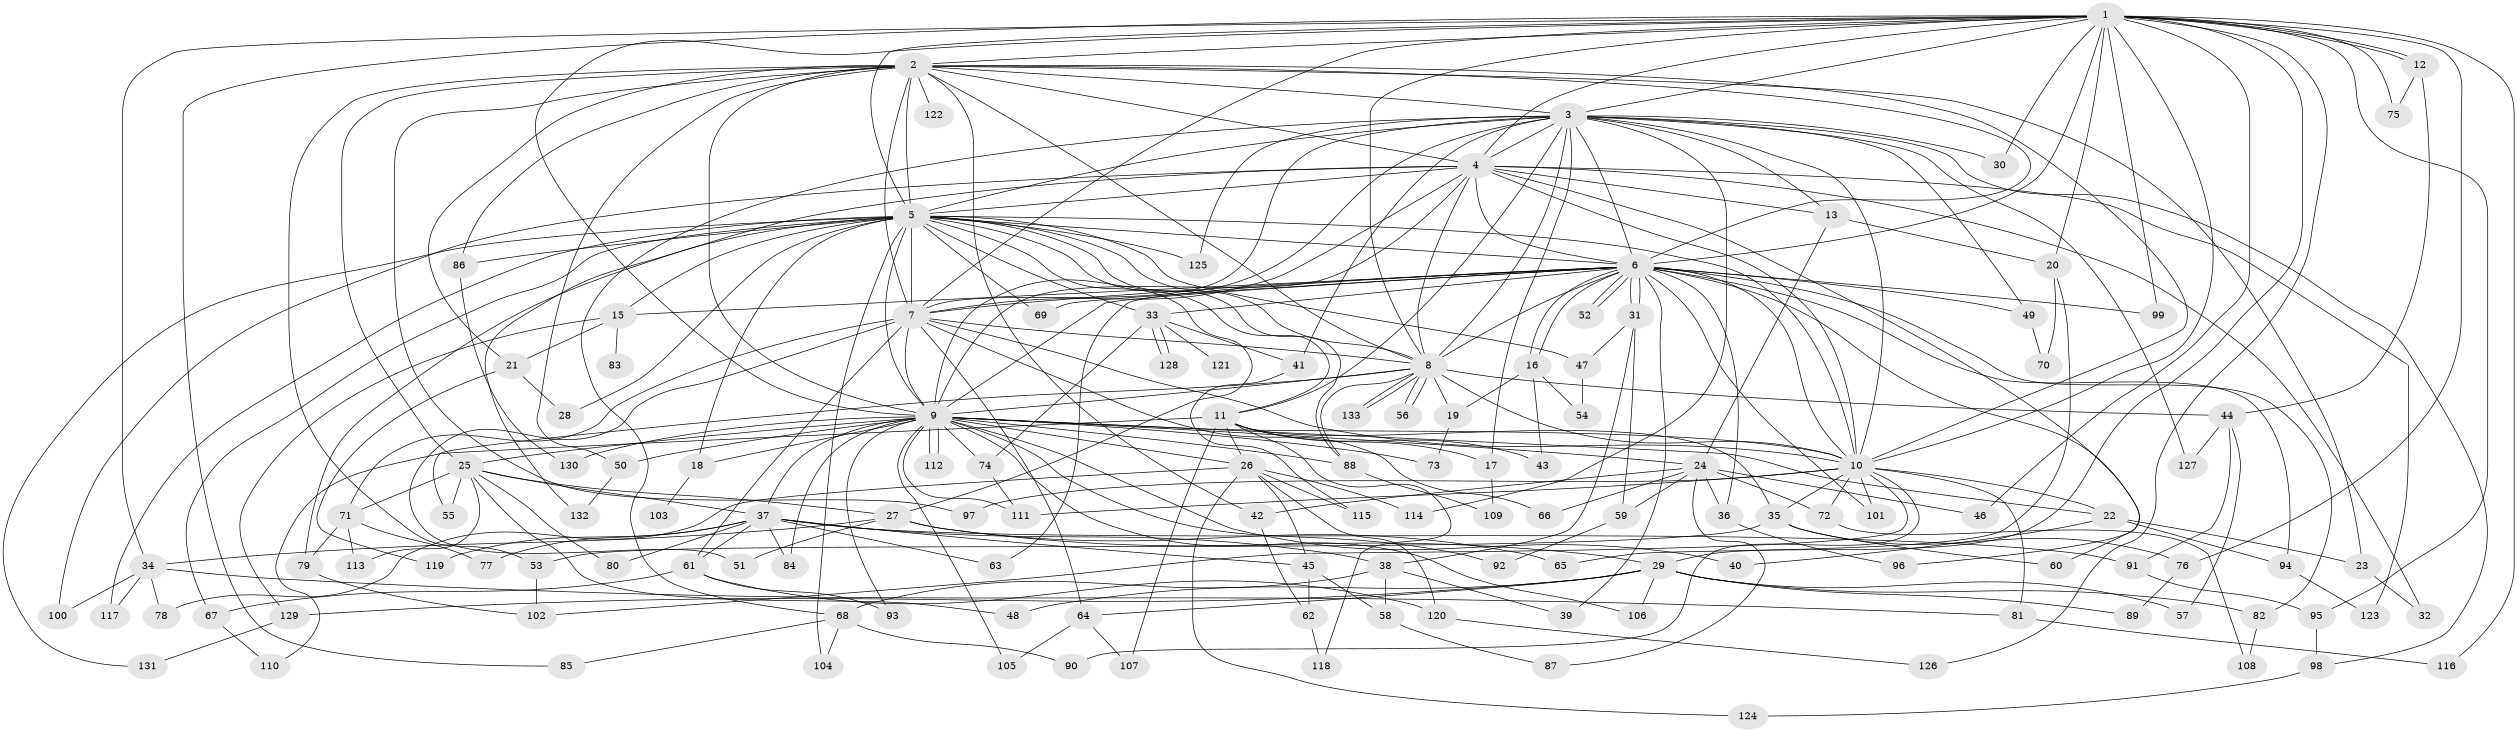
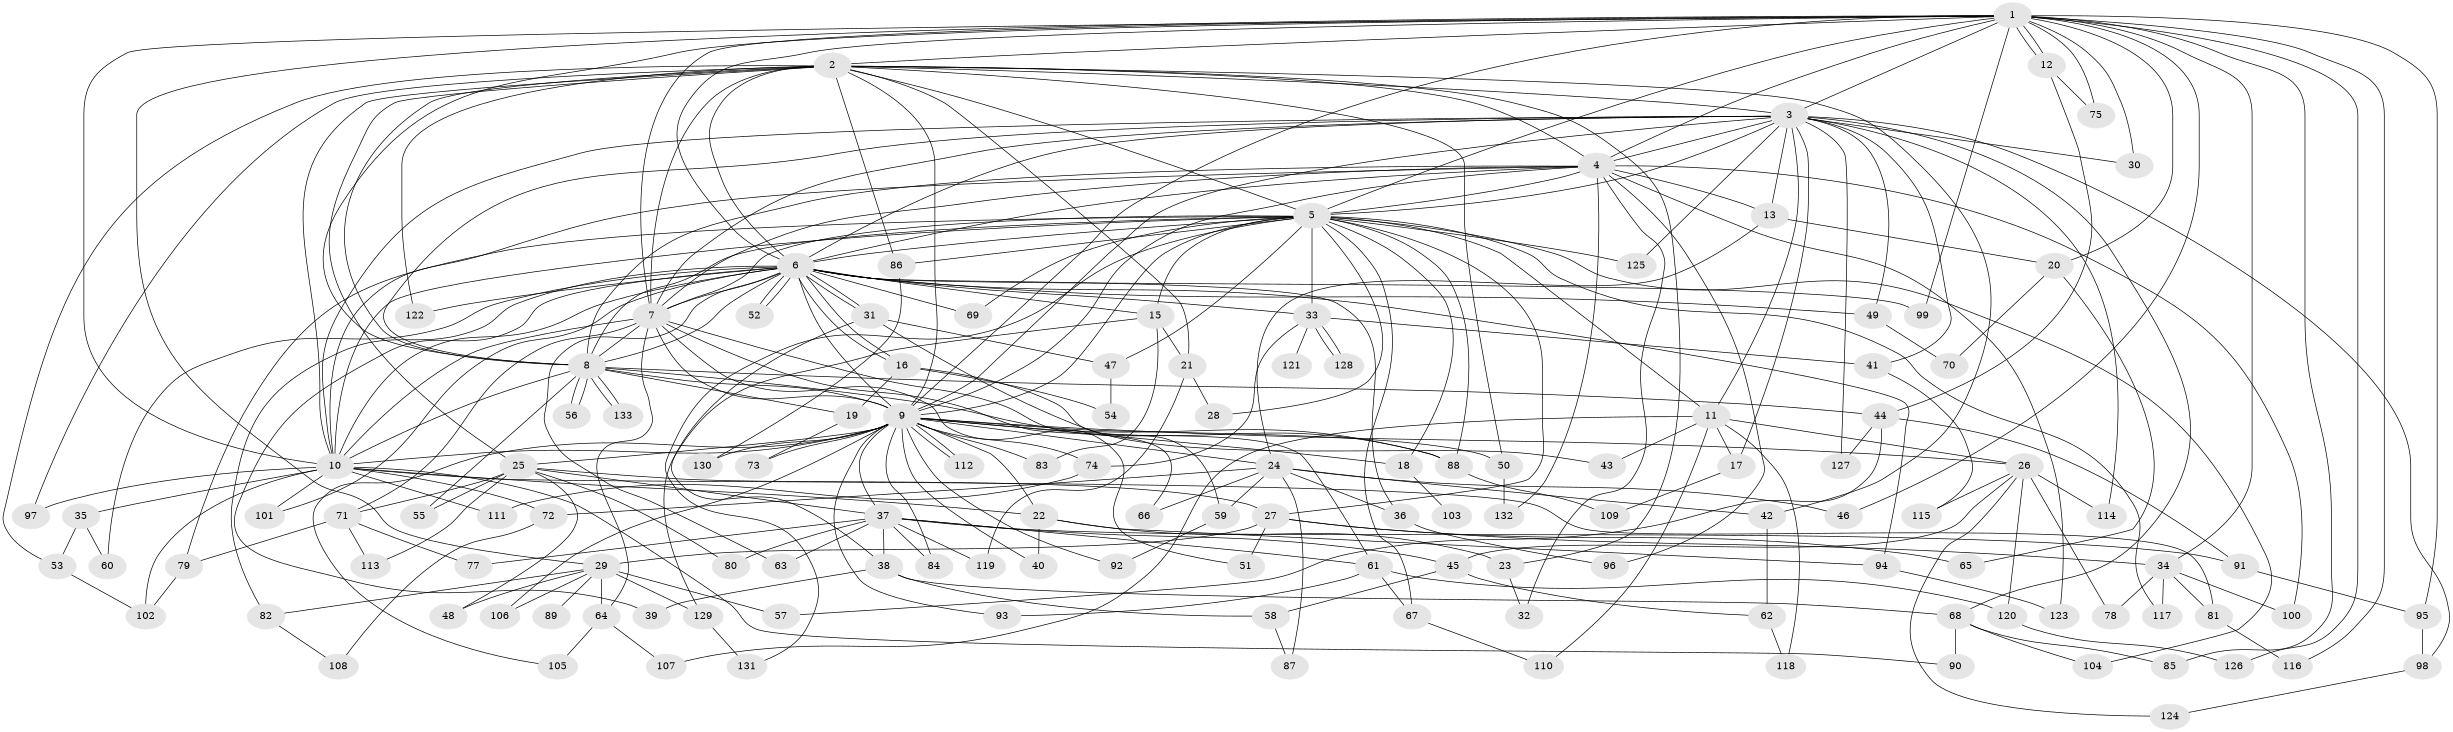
edge "6" -- "122": added
edge "11" -- "35": removed
edge "9" -- "111": now "9" -- "83"
node "76": removed
